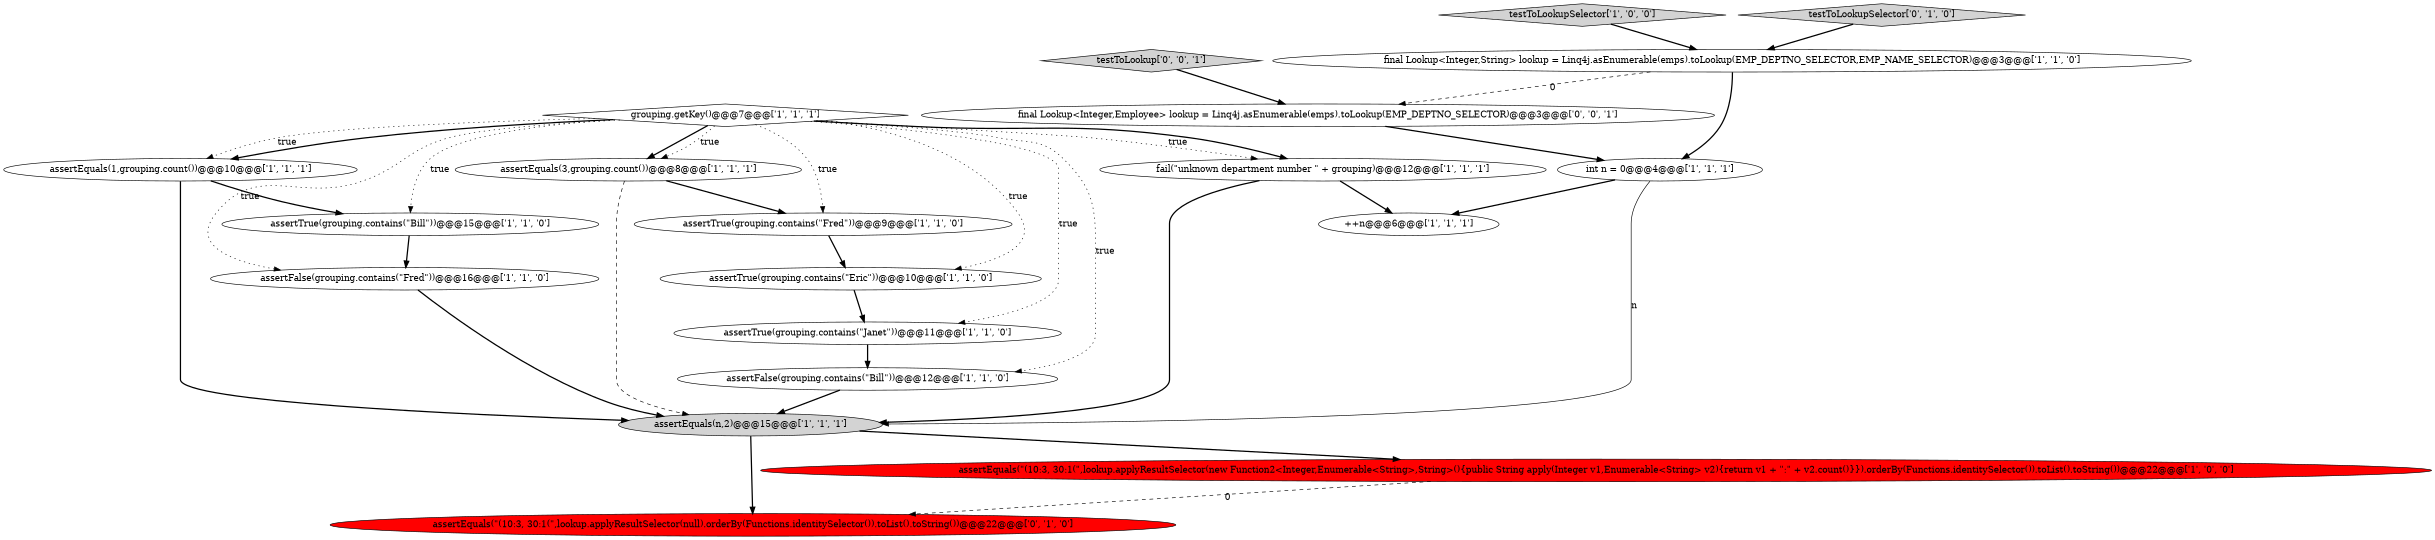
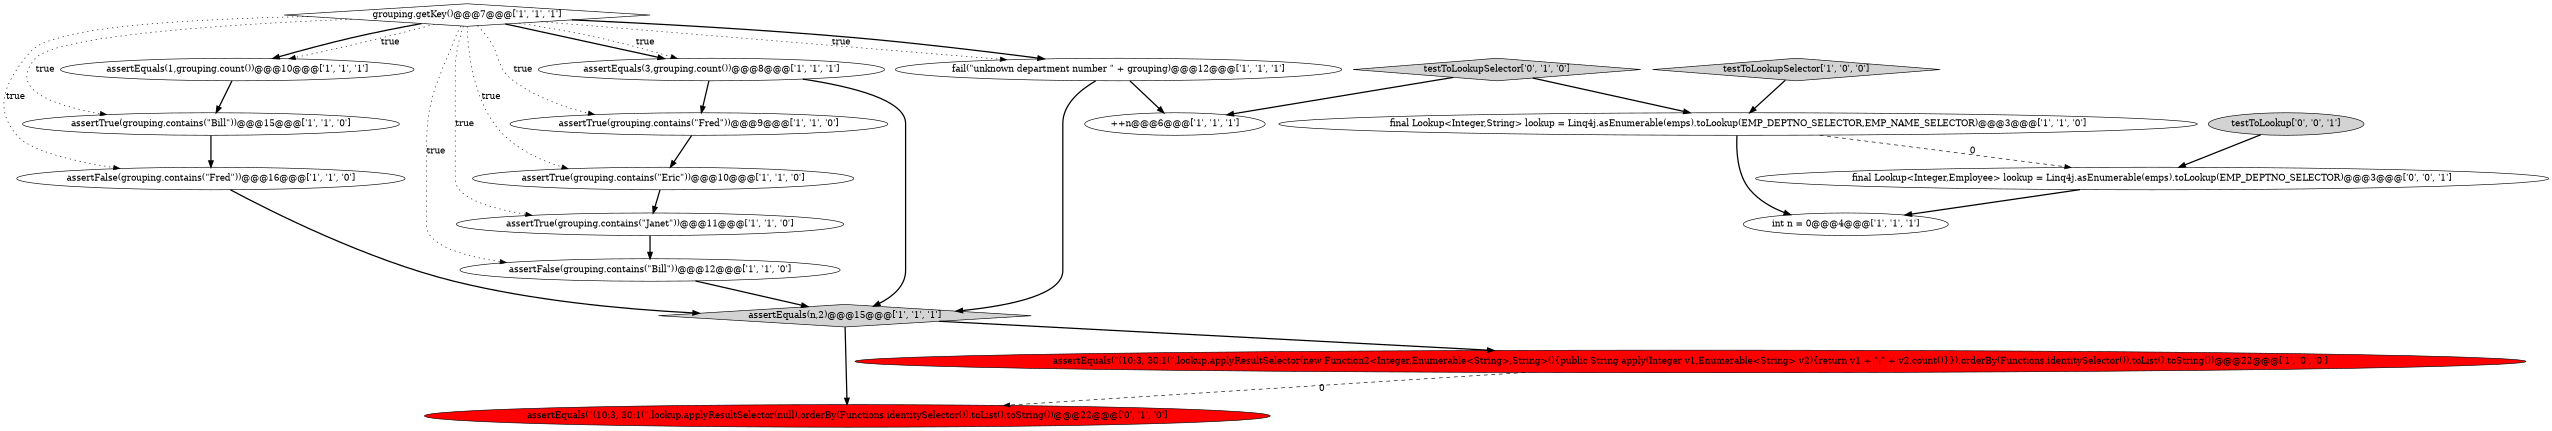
node "testToLookup['0', '0', '1']": shape diamond -> ellipse
edge "int n = 0@@@4@@@['1', '1', '1']" -> "++n@@@6@@@['1', '1', '1']": now "testToLookupSelector['0', '1', '0']" -> "++n@@@6@@@['1', '1', '1']"
edge "assertEquals(3,grouping.count())@@@8@@@['1', '1', '1']" -> "assertEquals(n,2)@@@15@@@['1', '1', '1']": style dashed -> bold
edge "assertEquals(1,grouping.count())@@@10@@@['1', '1', '1']" -> "assertEquals(n,2)@@@15@@@['1', '1', '1']": removed
edge "int n = 0@@@4@@@['1', '1', '1']" -> "assertEquals(n,2)@@@15@@@['1', '1', '1']": removed, label "n"
node "assertEquals(n,2)@@@15@@@['1', '1', '1']": shape ellipse -> diamond
